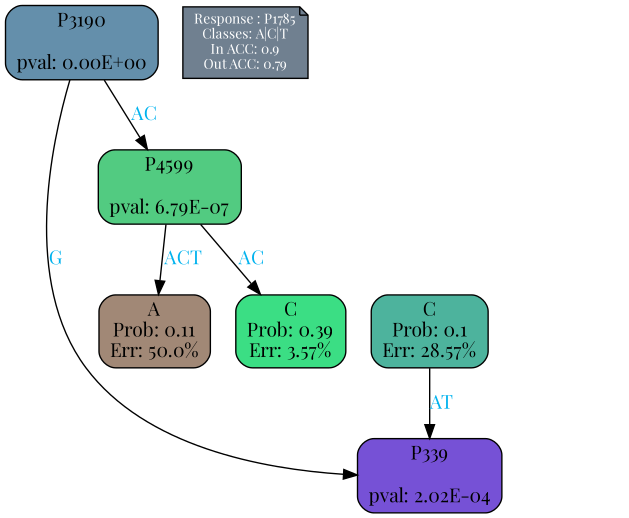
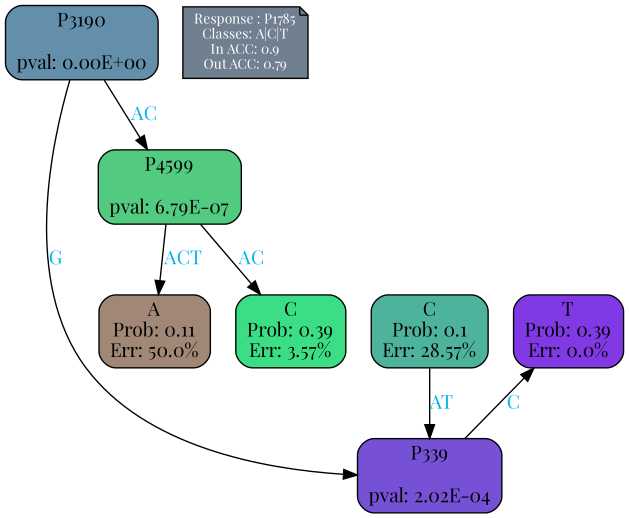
node "T Prob: 0.39 Err: 0.0%": added
